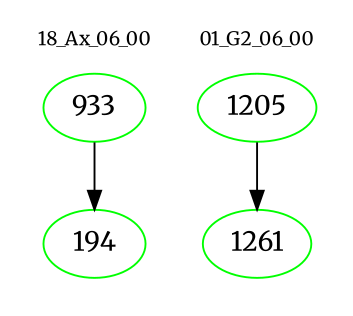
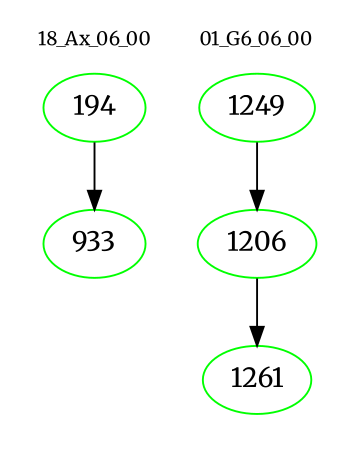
cluster "01_G2_06_00": label "01_G2_06_00" -> "01_G6_06_00"
node "1249": added
node "1205": label "1205" -> "1206"
edge "933" -> "194": reversed
